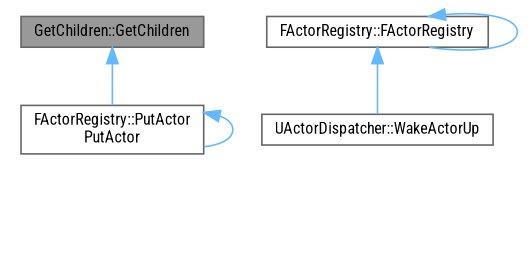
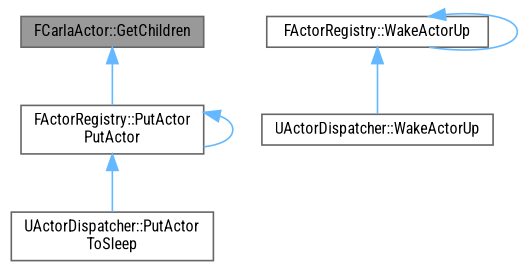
node "GetChildren::GetChildren": label "GetChildren::GetChildren" -> "FCarlaActor::GetChildren"
node "FActorRegistry::FActorRegistry": label "FActorRegistry::FActorRegistry" -> "FActorRegistry::WakeActorUp"
node "UActorDispatcher::PutActor ToSleep": added
